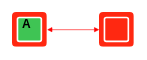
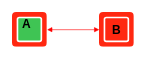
node "B": added
